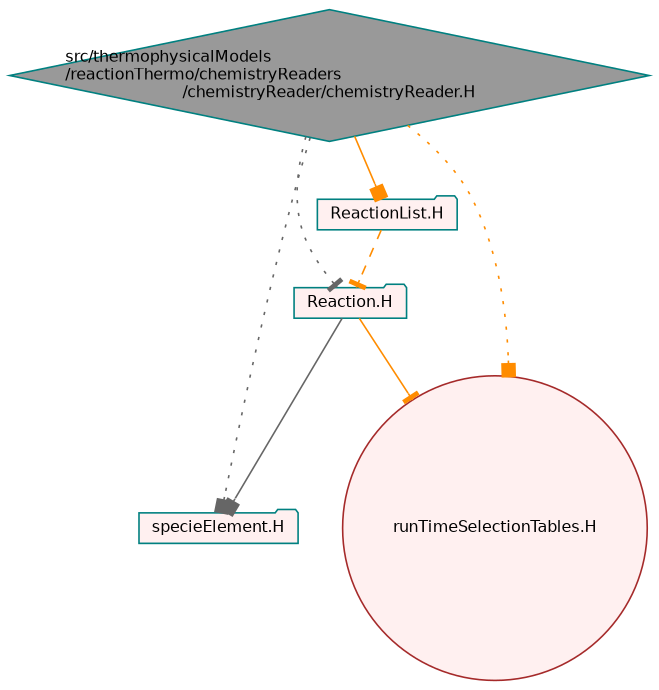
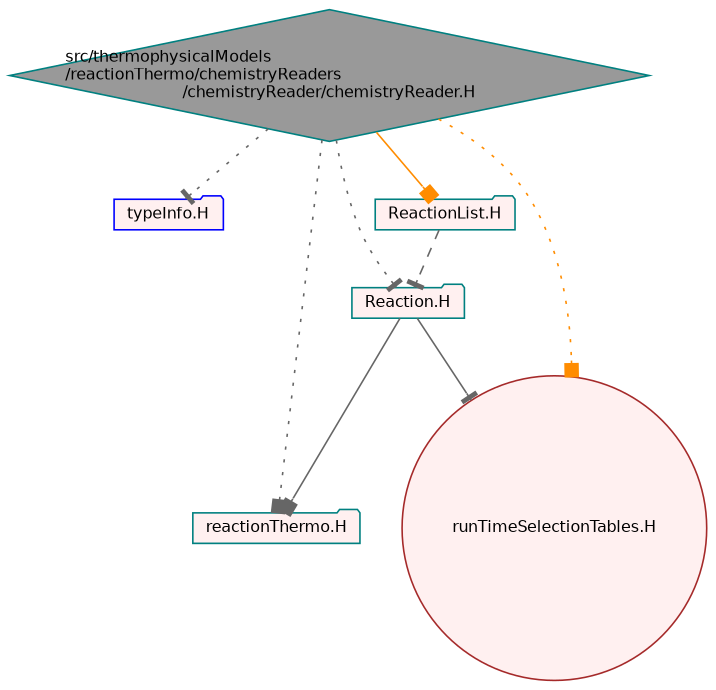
node "typeInfo.H": added
edge "ReactionList.H" -> "Reaction.H": color darkorange -> gray40
edge "Reaction.H" -> "runTimeSelectionTables.H": color darkorange -> gray40
node "specieElement.H": label "specieElement.H" -> "reactionThermo.H"
